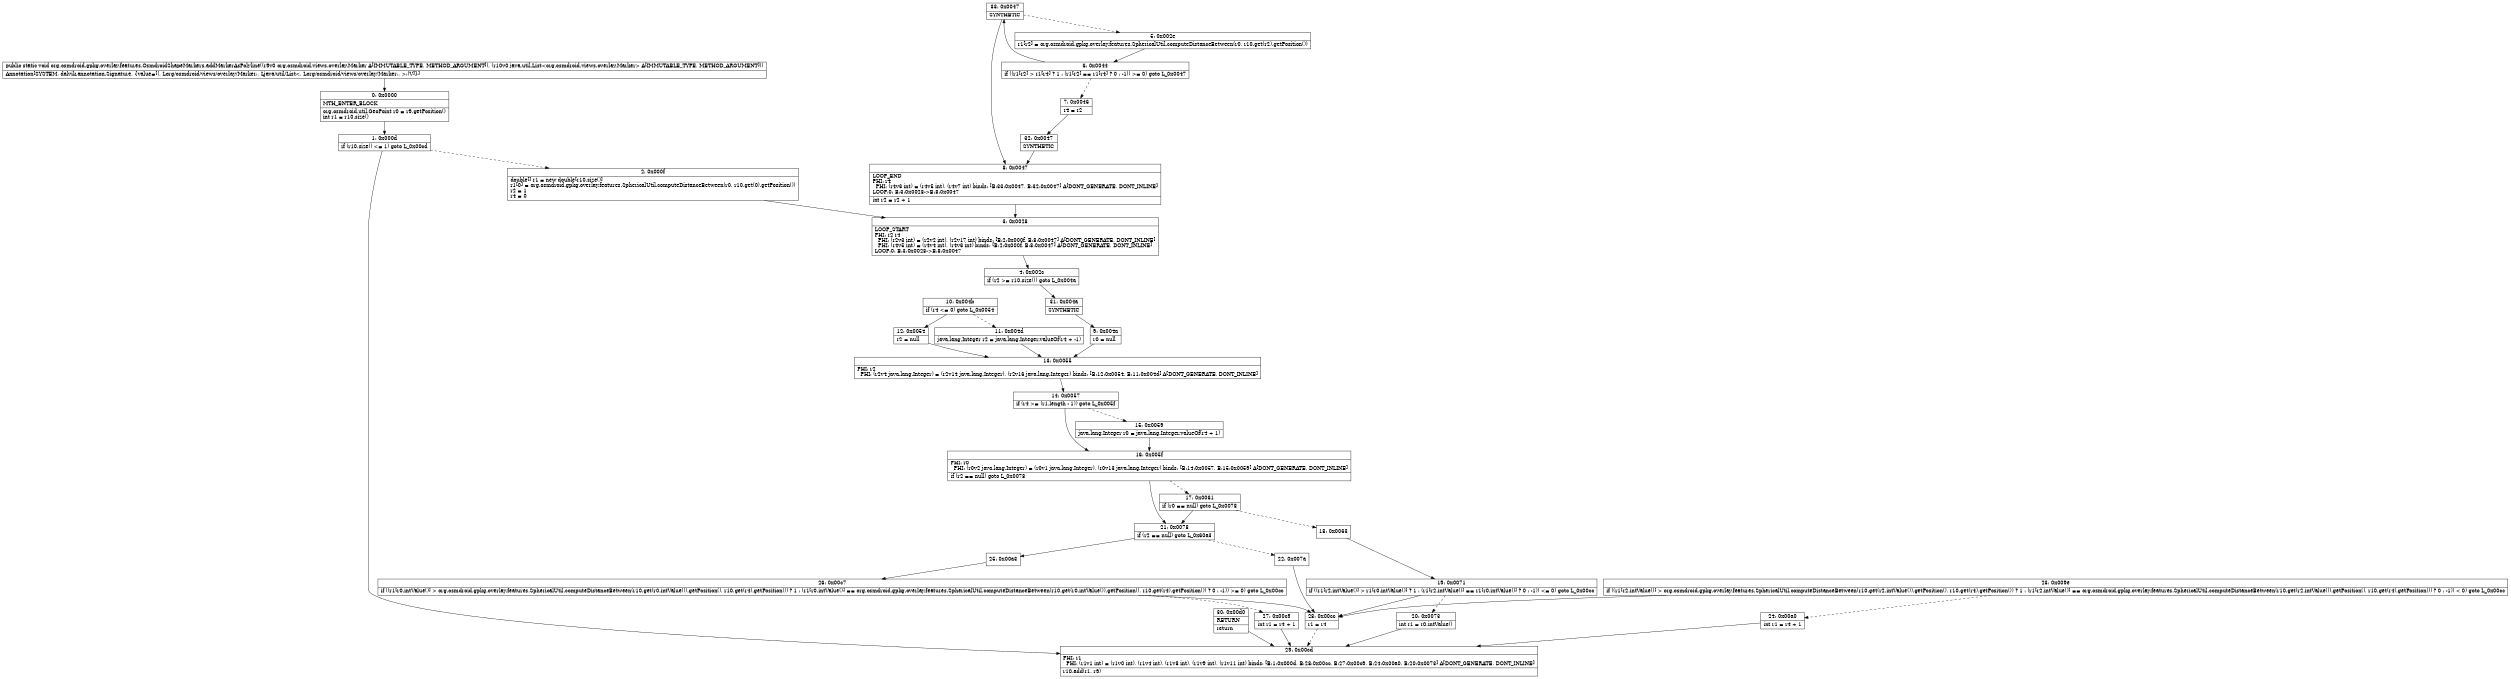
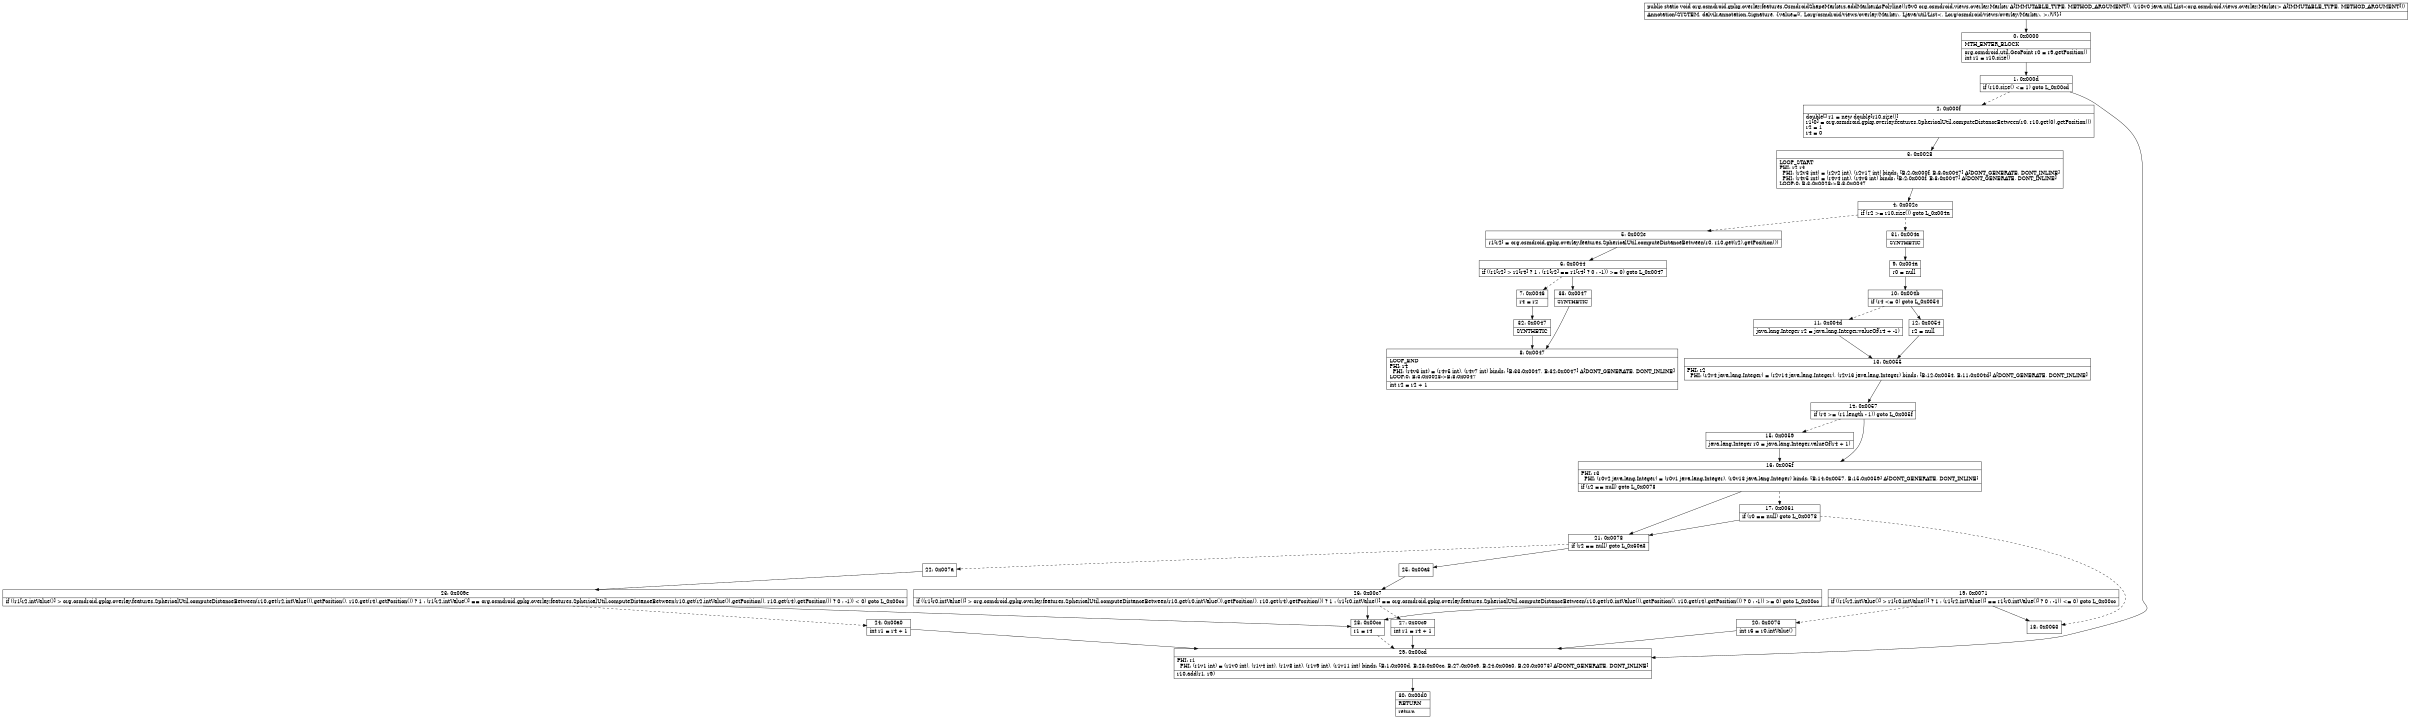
edge "33: 0x0047" -> "5: 0x002e": now "4: 0x002c" -> "5: 0x002e"
edge "8: 0x0047" -> "3: 0x0028": removed
edge "4: 0x002c" -> "31: 0x004a": style solid -> dashed
edge "9: 0x004a" -> "13: 0x0055": now "9: 0x004a" -> "10: 0x004b"
node "16: 0x005f": text "PHI: r0" -> "PHI: r3"
edge "18: 0x0063" -> "19: 0x0071": reversed
edge "22: 0x007a" -> "28: 0x00cc": now "22: 0x007a" -> "23: 0x009e"
node "20: 0x0073": text "int r1 = r0.intValue()" -> "int r6 = r0.intValue()"
edge "30: 0x00d0" -> "29: 0x00cd": reversed
